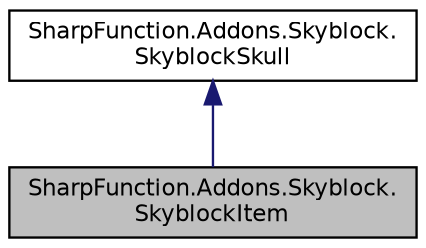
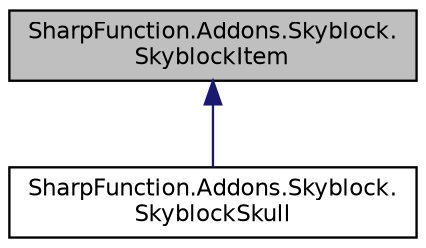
edge "SharpFunction.Addons.Skyblock. SkyblockItem" -> "SharpFunction.Addons.Skyblock. SkyblockSkull": reversed
